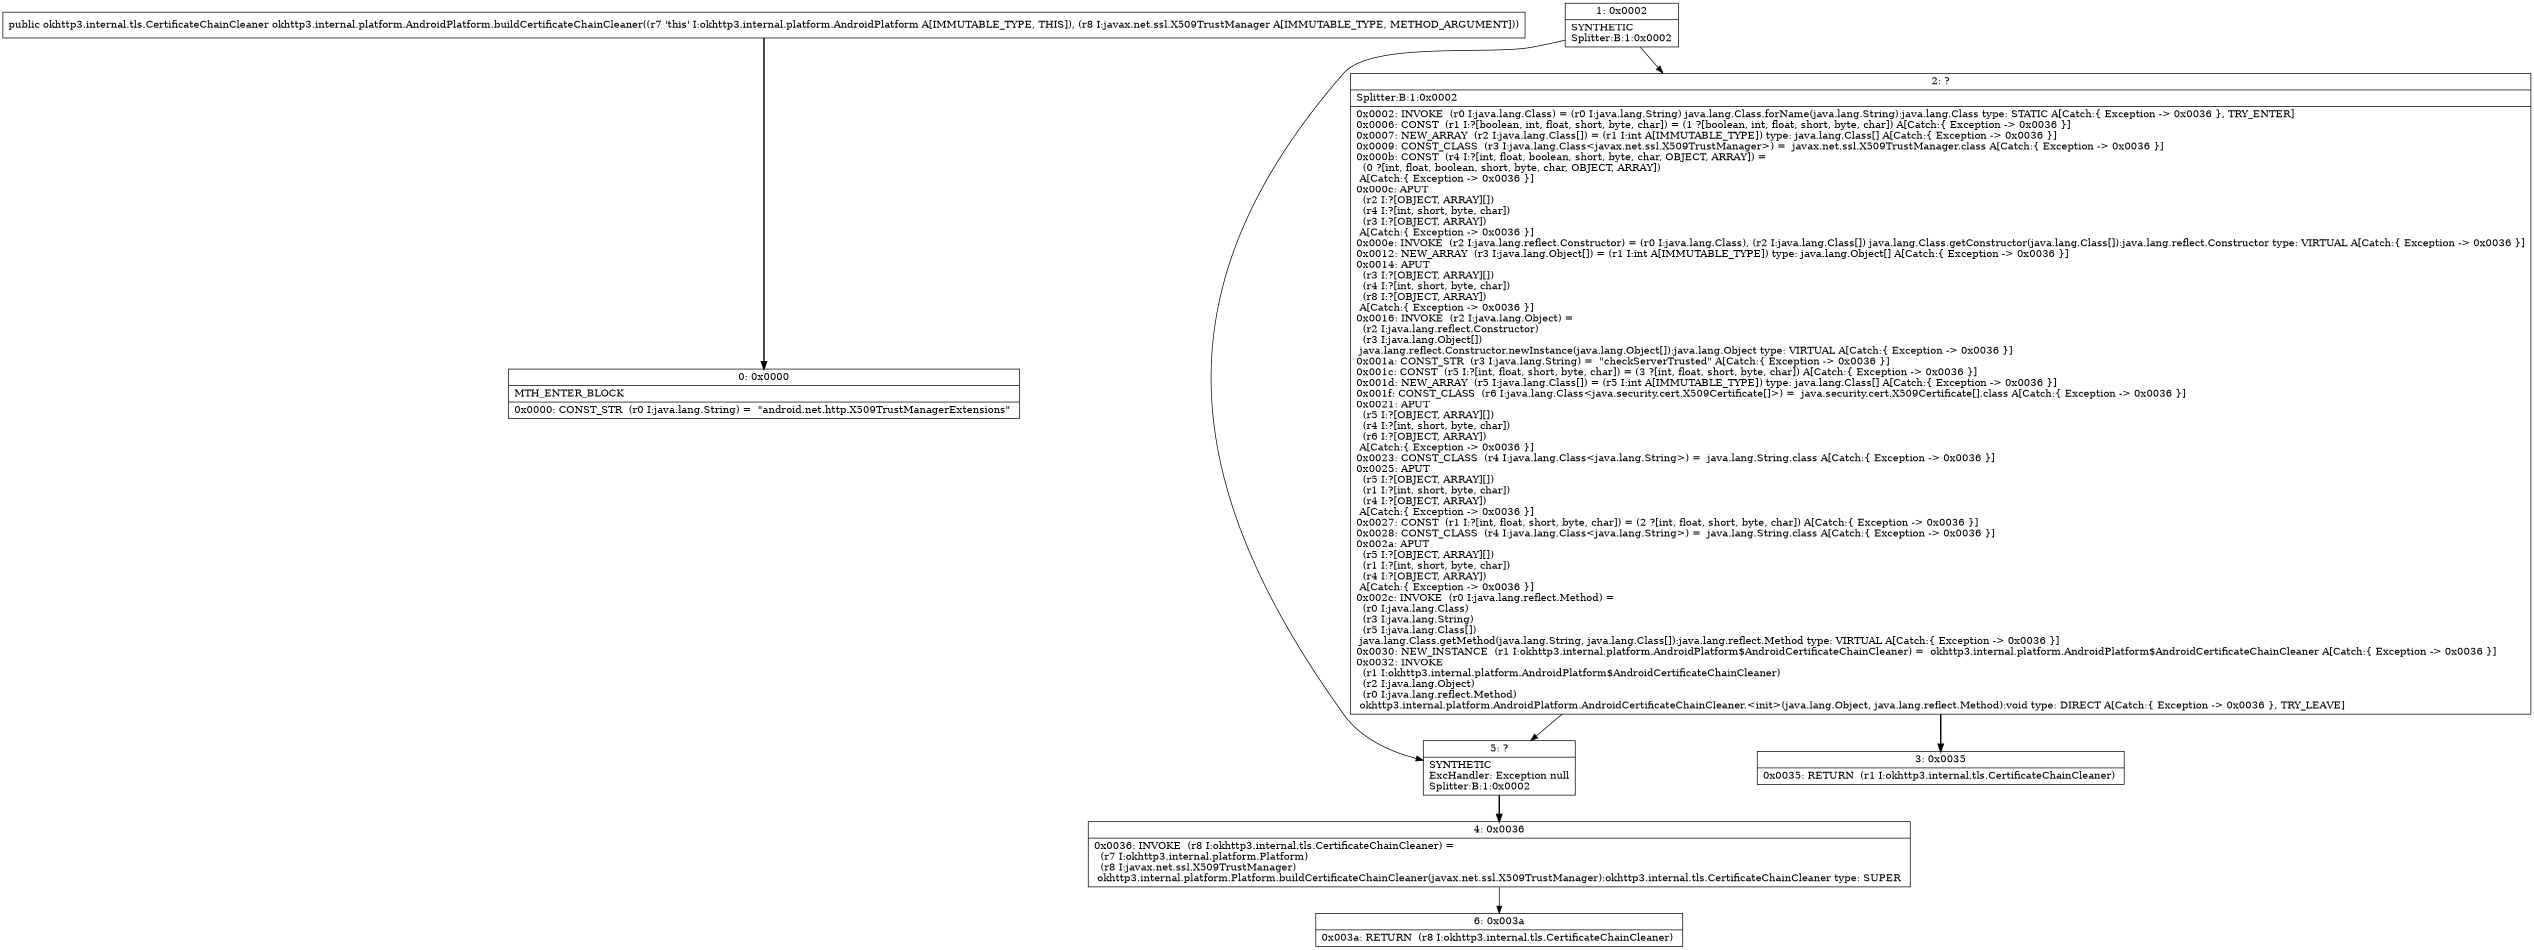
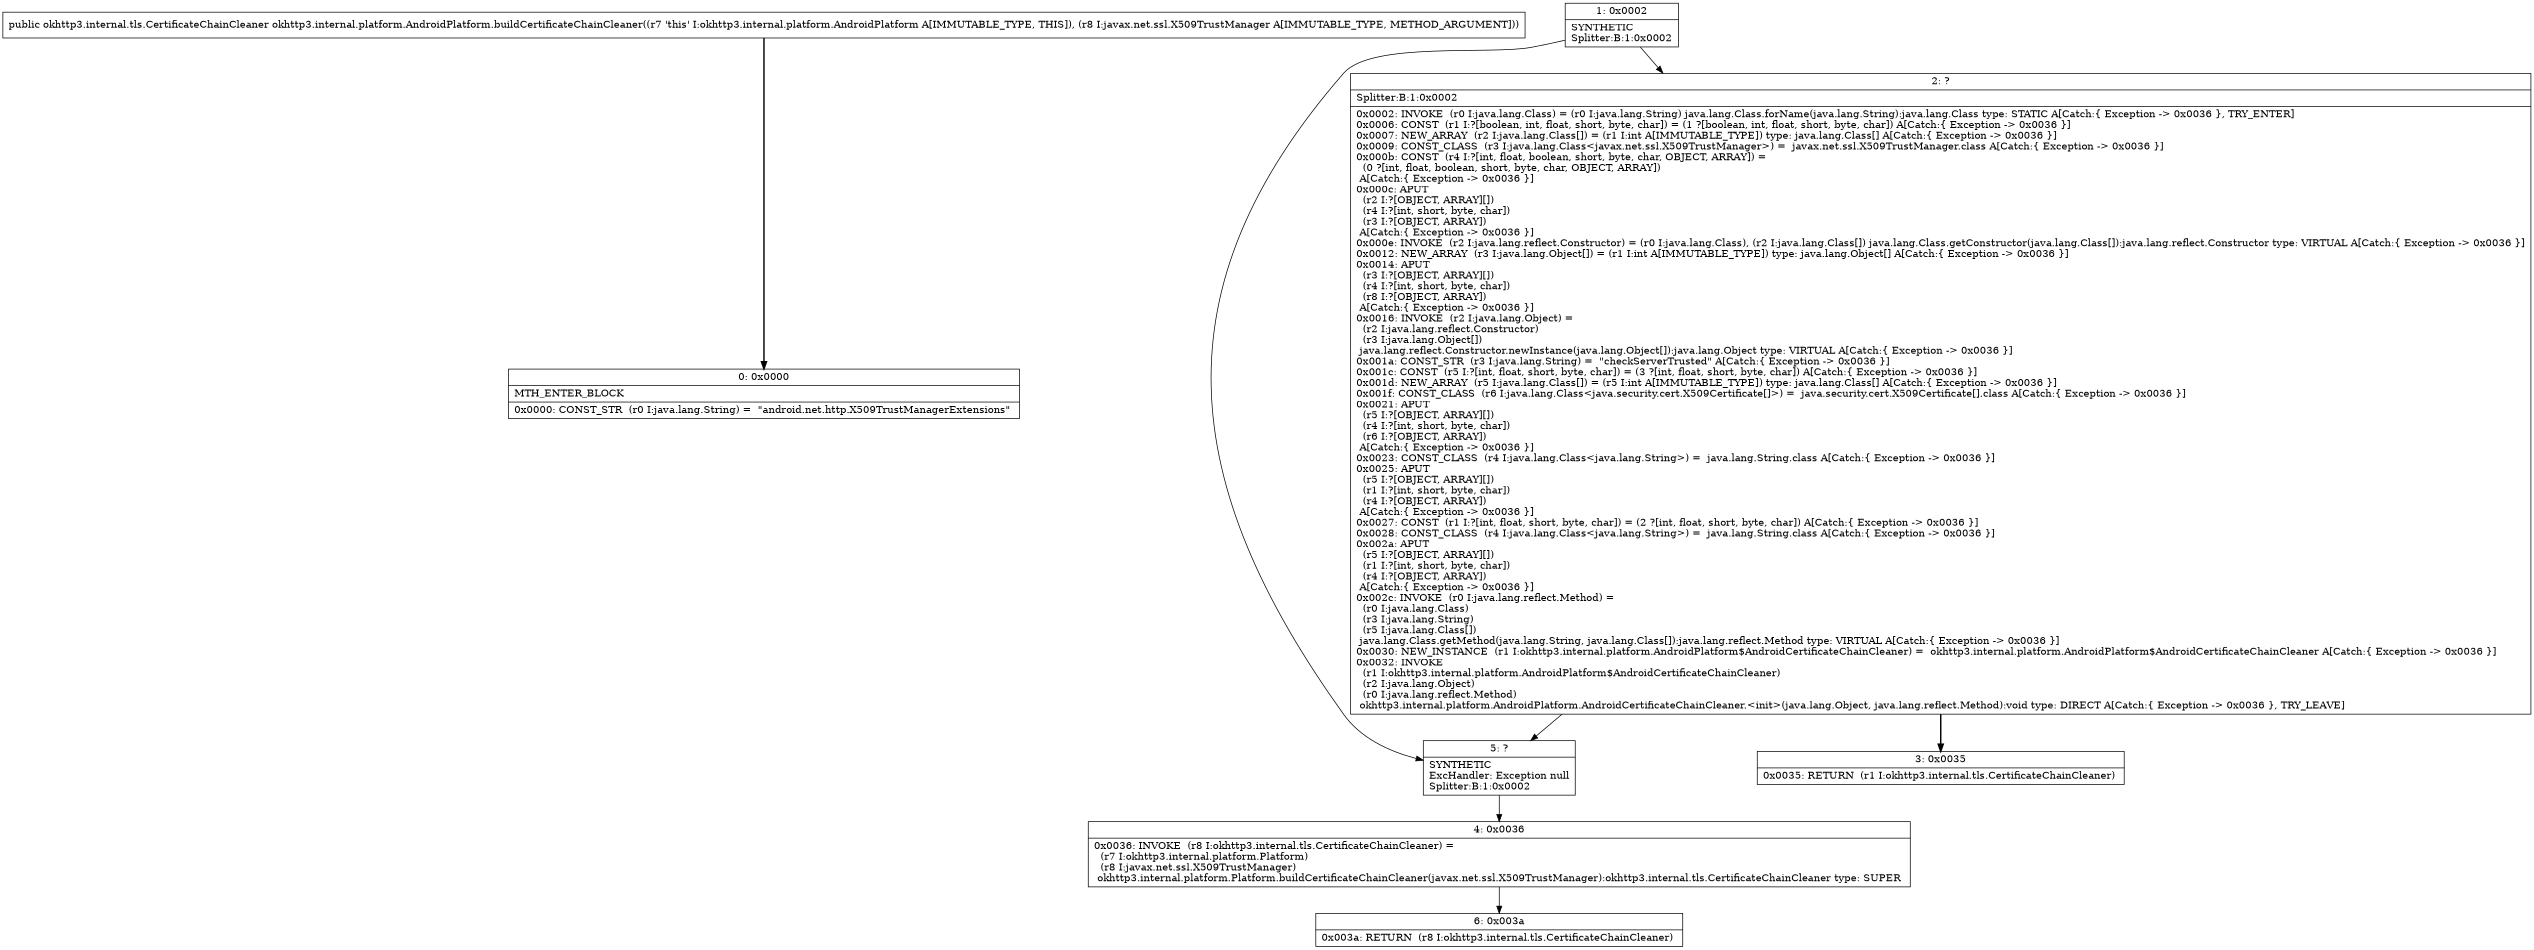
edge "5: ?" -> "4: 0x0036": style bold -> solid
